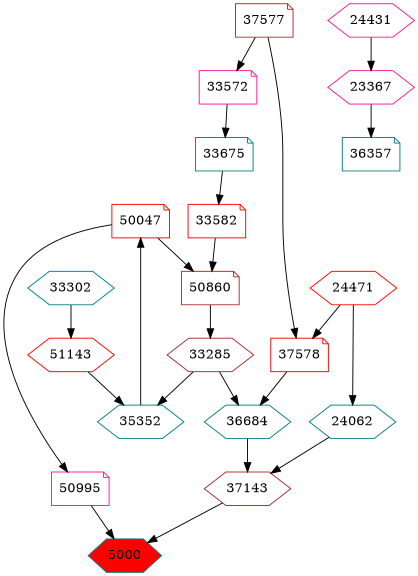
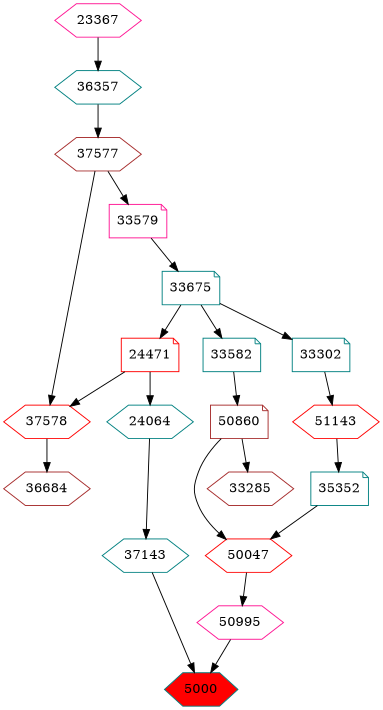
node "37577": shape note -> hexagon
node "24431": removed
node "33572": label "33572" -> "33579"
edge "36357" -> "37577": added
node "36357": shape note -> hexagon
node "50047": shape note -> hexagon
node "33582": color red -> teal
edge "50047" -> "50860": reversed
node "33302": shape hexagon -> note
node "24471": shape hexagon -> note
edge "33675" -> "24471": added
edge "33675" -> "33302": added
node "37578": shape note -> hexagon
edge "33285" -> "36684": removed
edge "33285" -> "35352": removed
node "35352": shape hexagon -> note
node "36684": color teal -> brown
node "24062": label "24062" -> "24064"
edge "36684" -> "37143": removed
node "50995": shape note -> hexagon
node "37143": color brown -> teal
